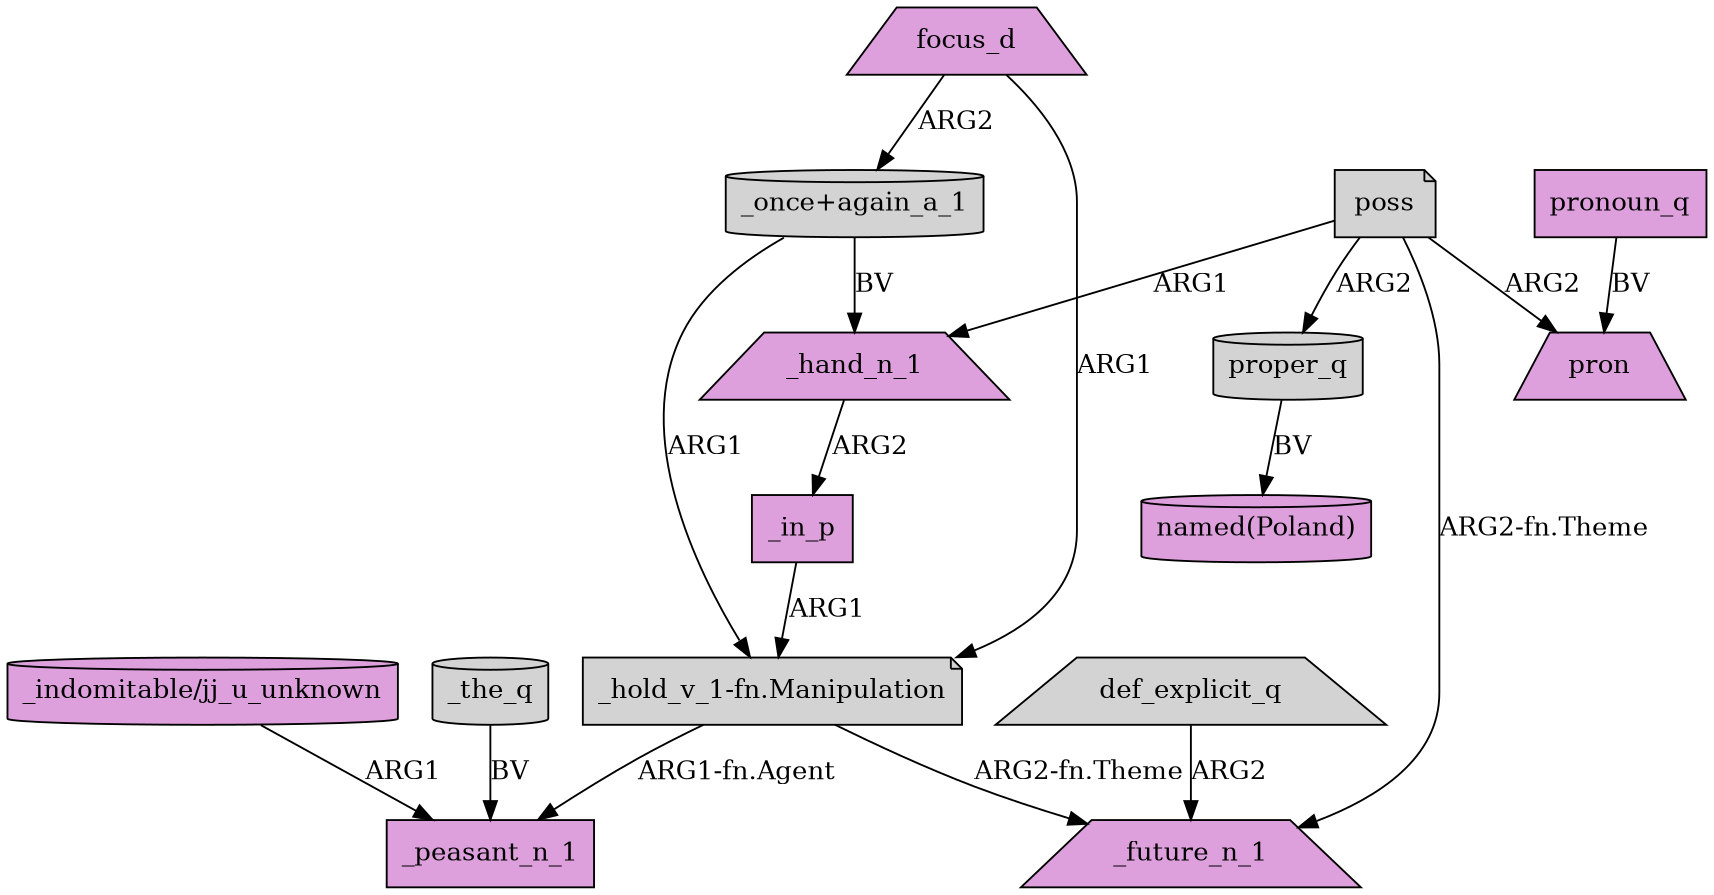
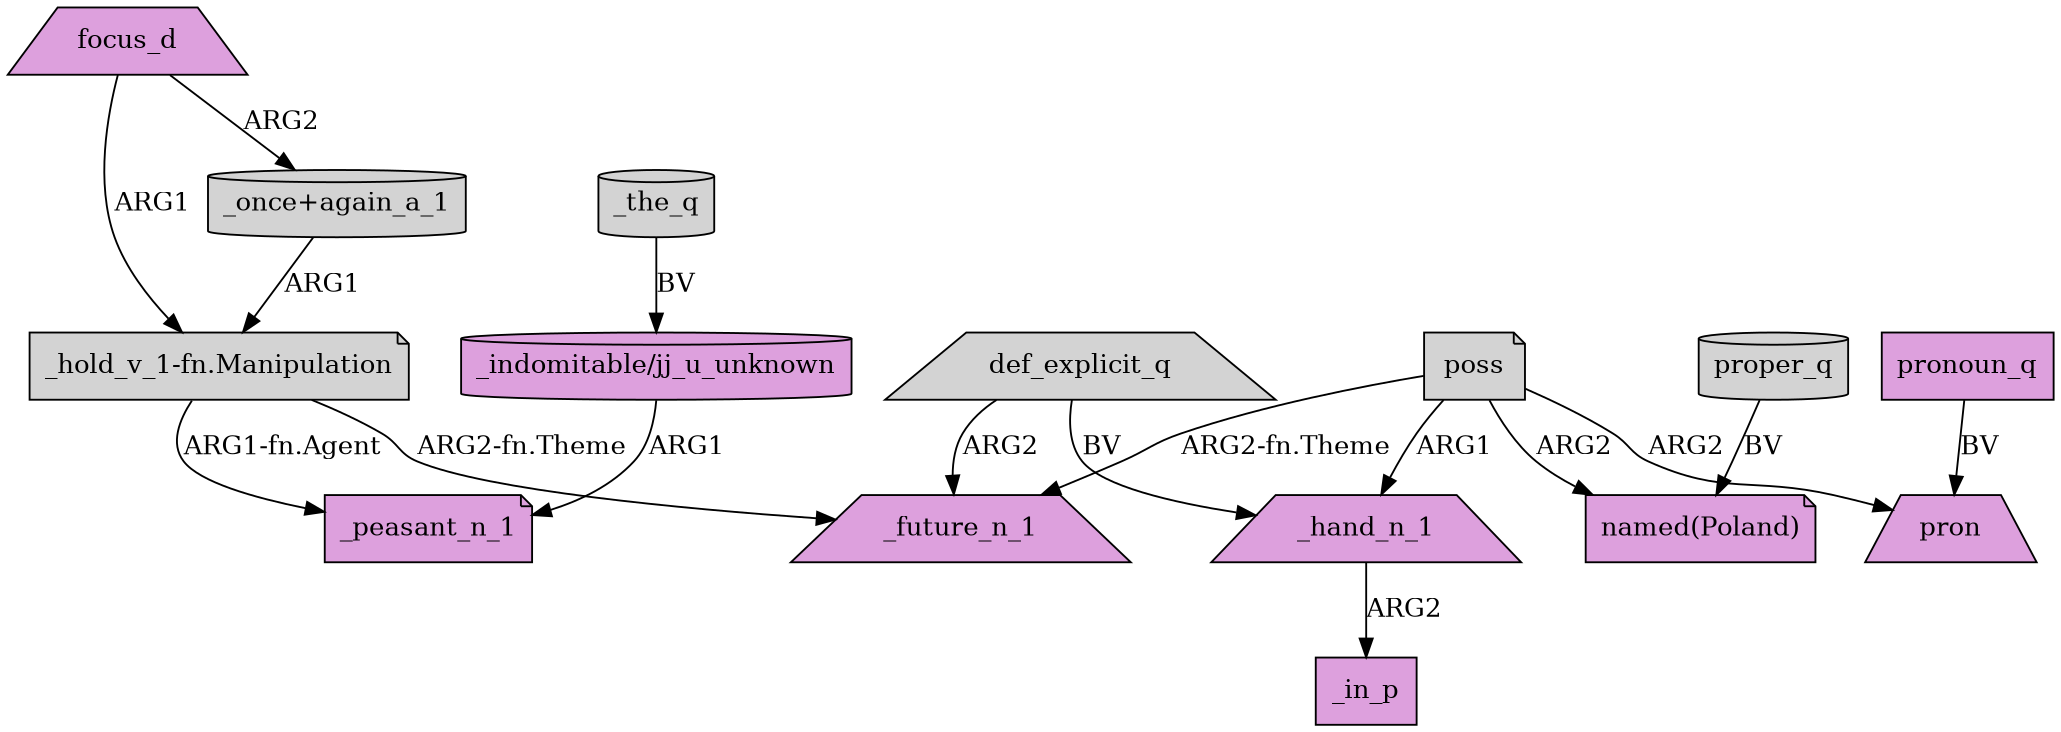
edge "poss" -> "proper_q": now "poss" -> "named(Poland)"
edge "_once+again_a_1" -> "_hand_n_1": now "def_explicit_q" -> "_hand_n_1"
node "named(Poland)": shape cylinder -> note
edge "_in_p" -> "_hold_v_1-fn.Manipulation": removed, label "ARG1"
edge "_the_q" -> "_peasant_n_1": now "_the_q" -> "_indomitable/jj_u_unknown"
node "_peasant_n_1": shape box -> note
